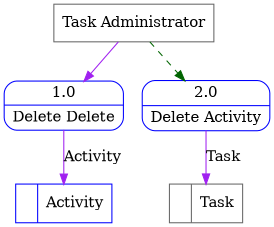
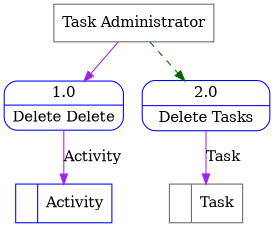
node "2.0": text "Delete Activity" -> "Delete Tasks"
